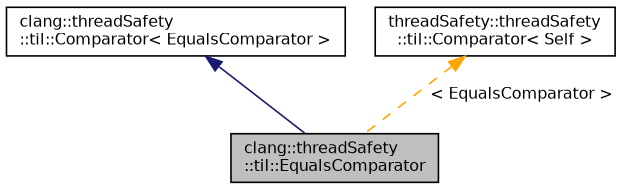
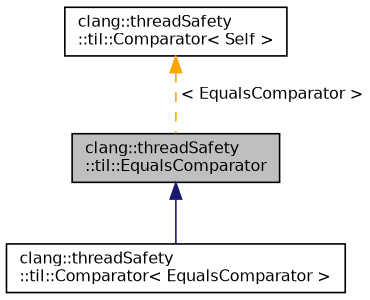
node "threadSafety::threadSafety ::til::Comparator< Self >": label "threadSafety::threadSafety ::til::Comparator< Self >" -> "clang::threadSafety ::til::Comparator< Self >"
edge "clang::threadSafety ::til::EqualsComparator" -> "clang::threadSafety ::til::Comparator< EqualsComparator >": reversed
